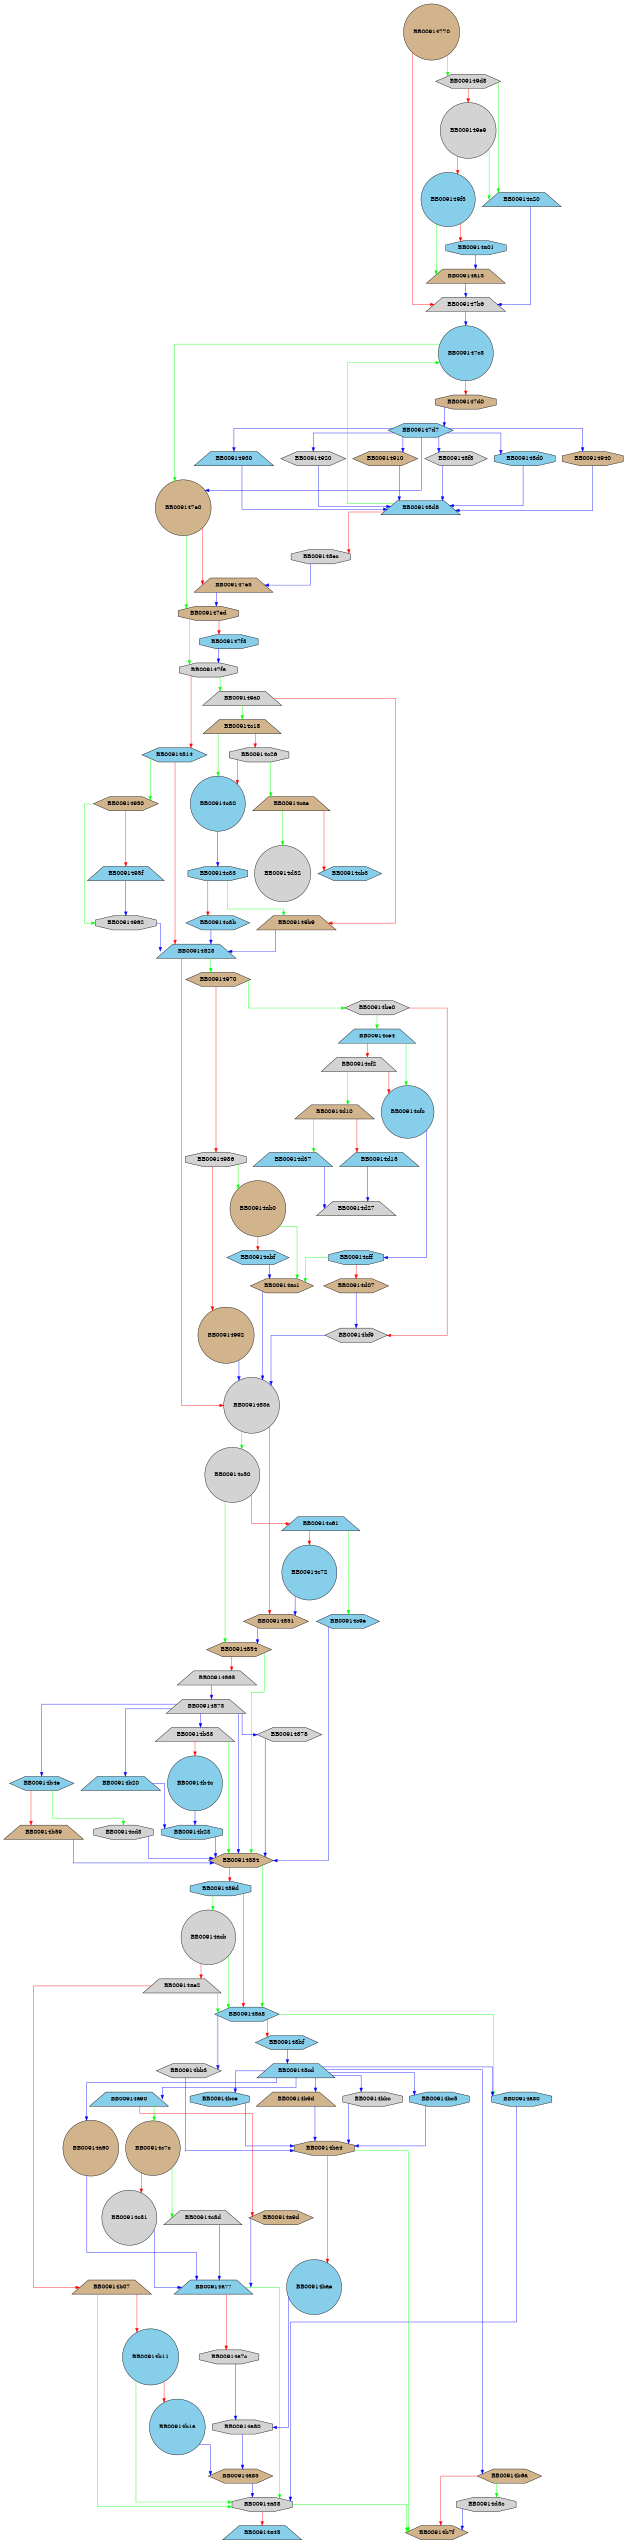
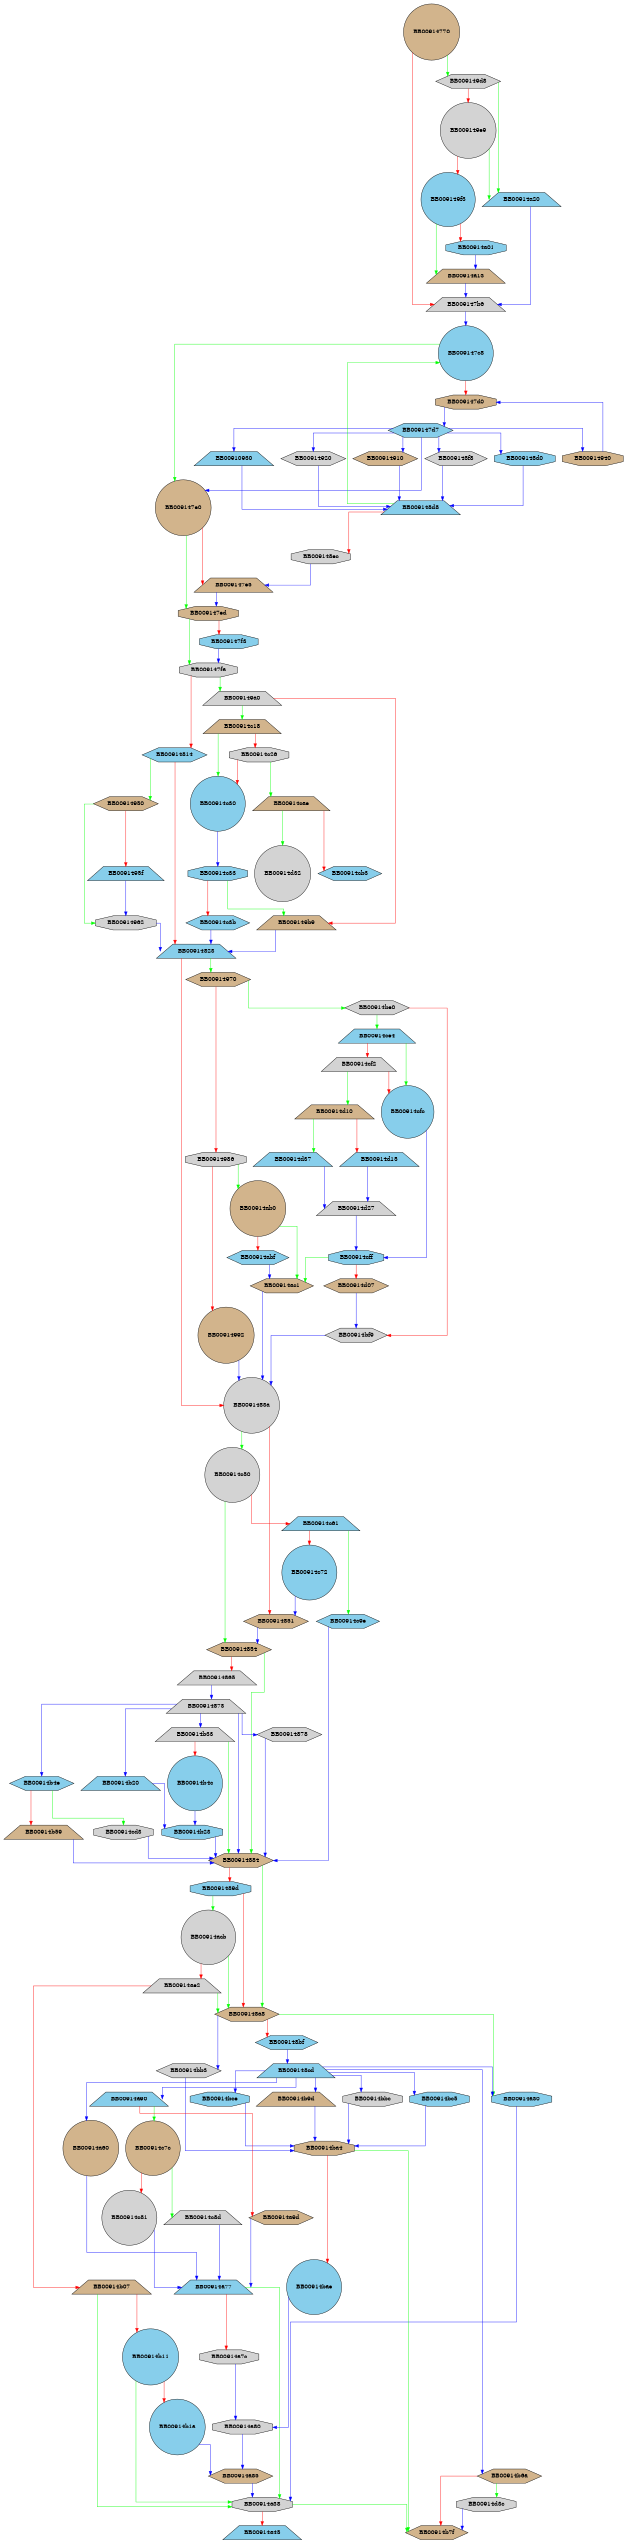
node "BB00914930": label "BB00914930" -> "BB00910930"
edge "BB00914940" -> "BB009148d8": now "BB00914940" -> "BB009147d0"
edge "BB00914d27" -> "BB00914cff": added
node "BB009148a8": fillcolor skyblue -> tan
